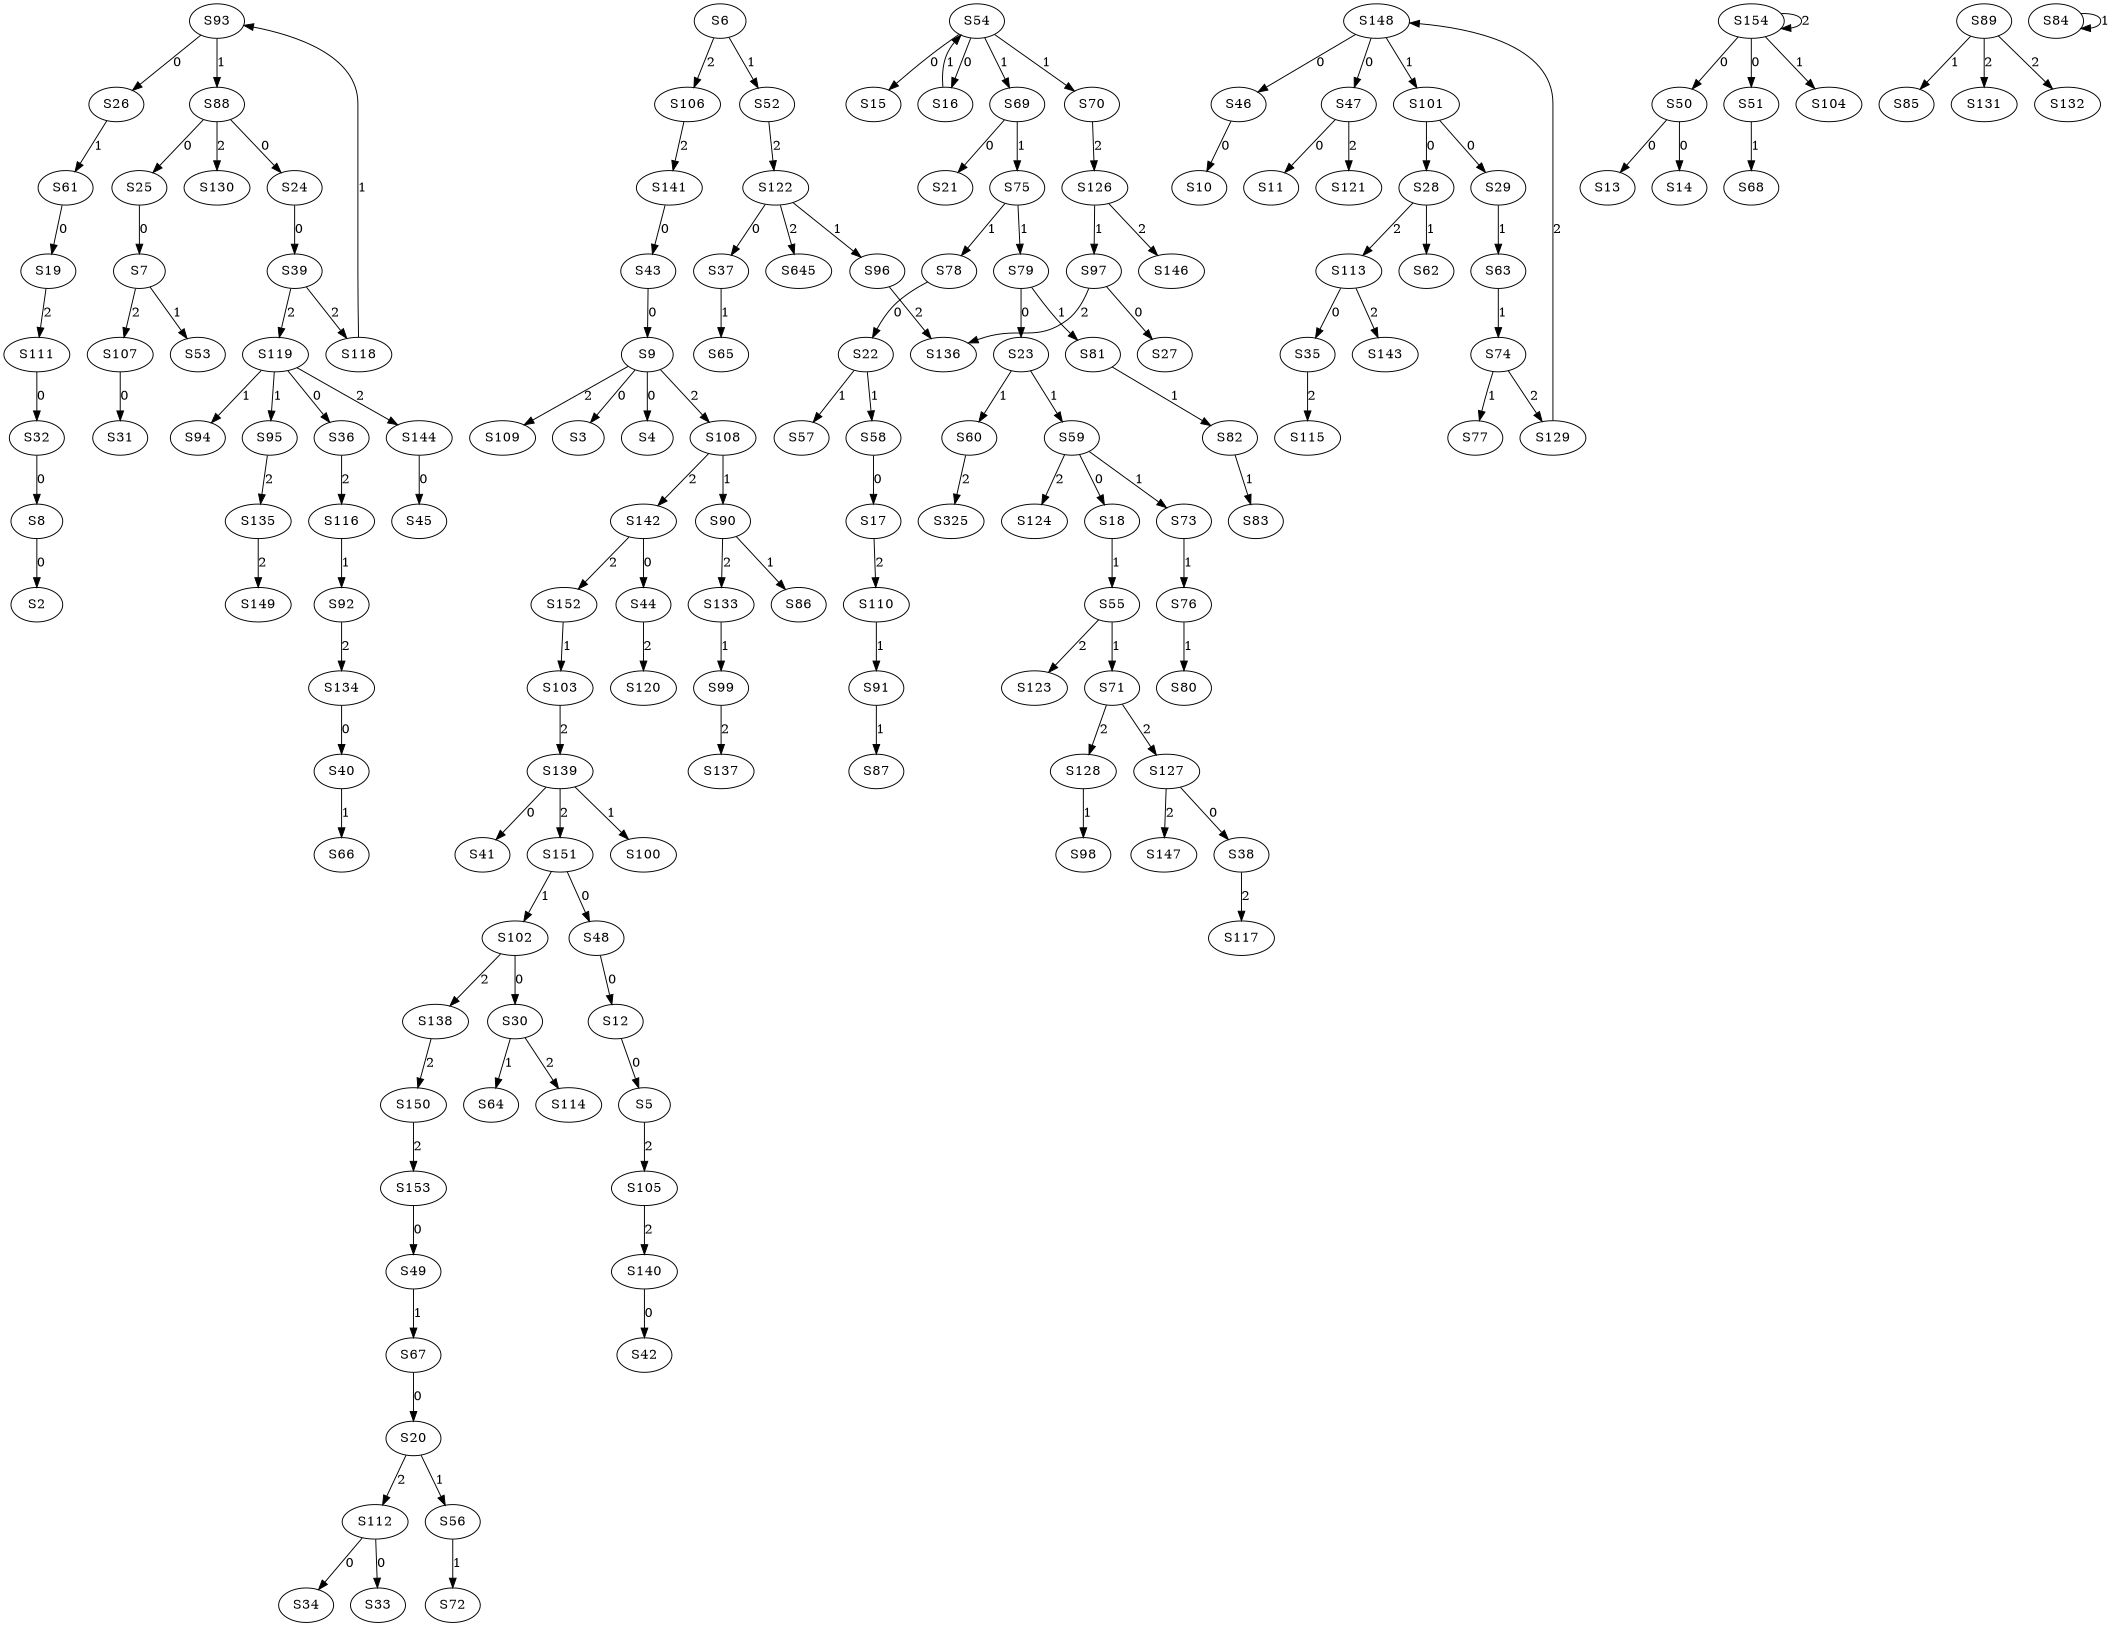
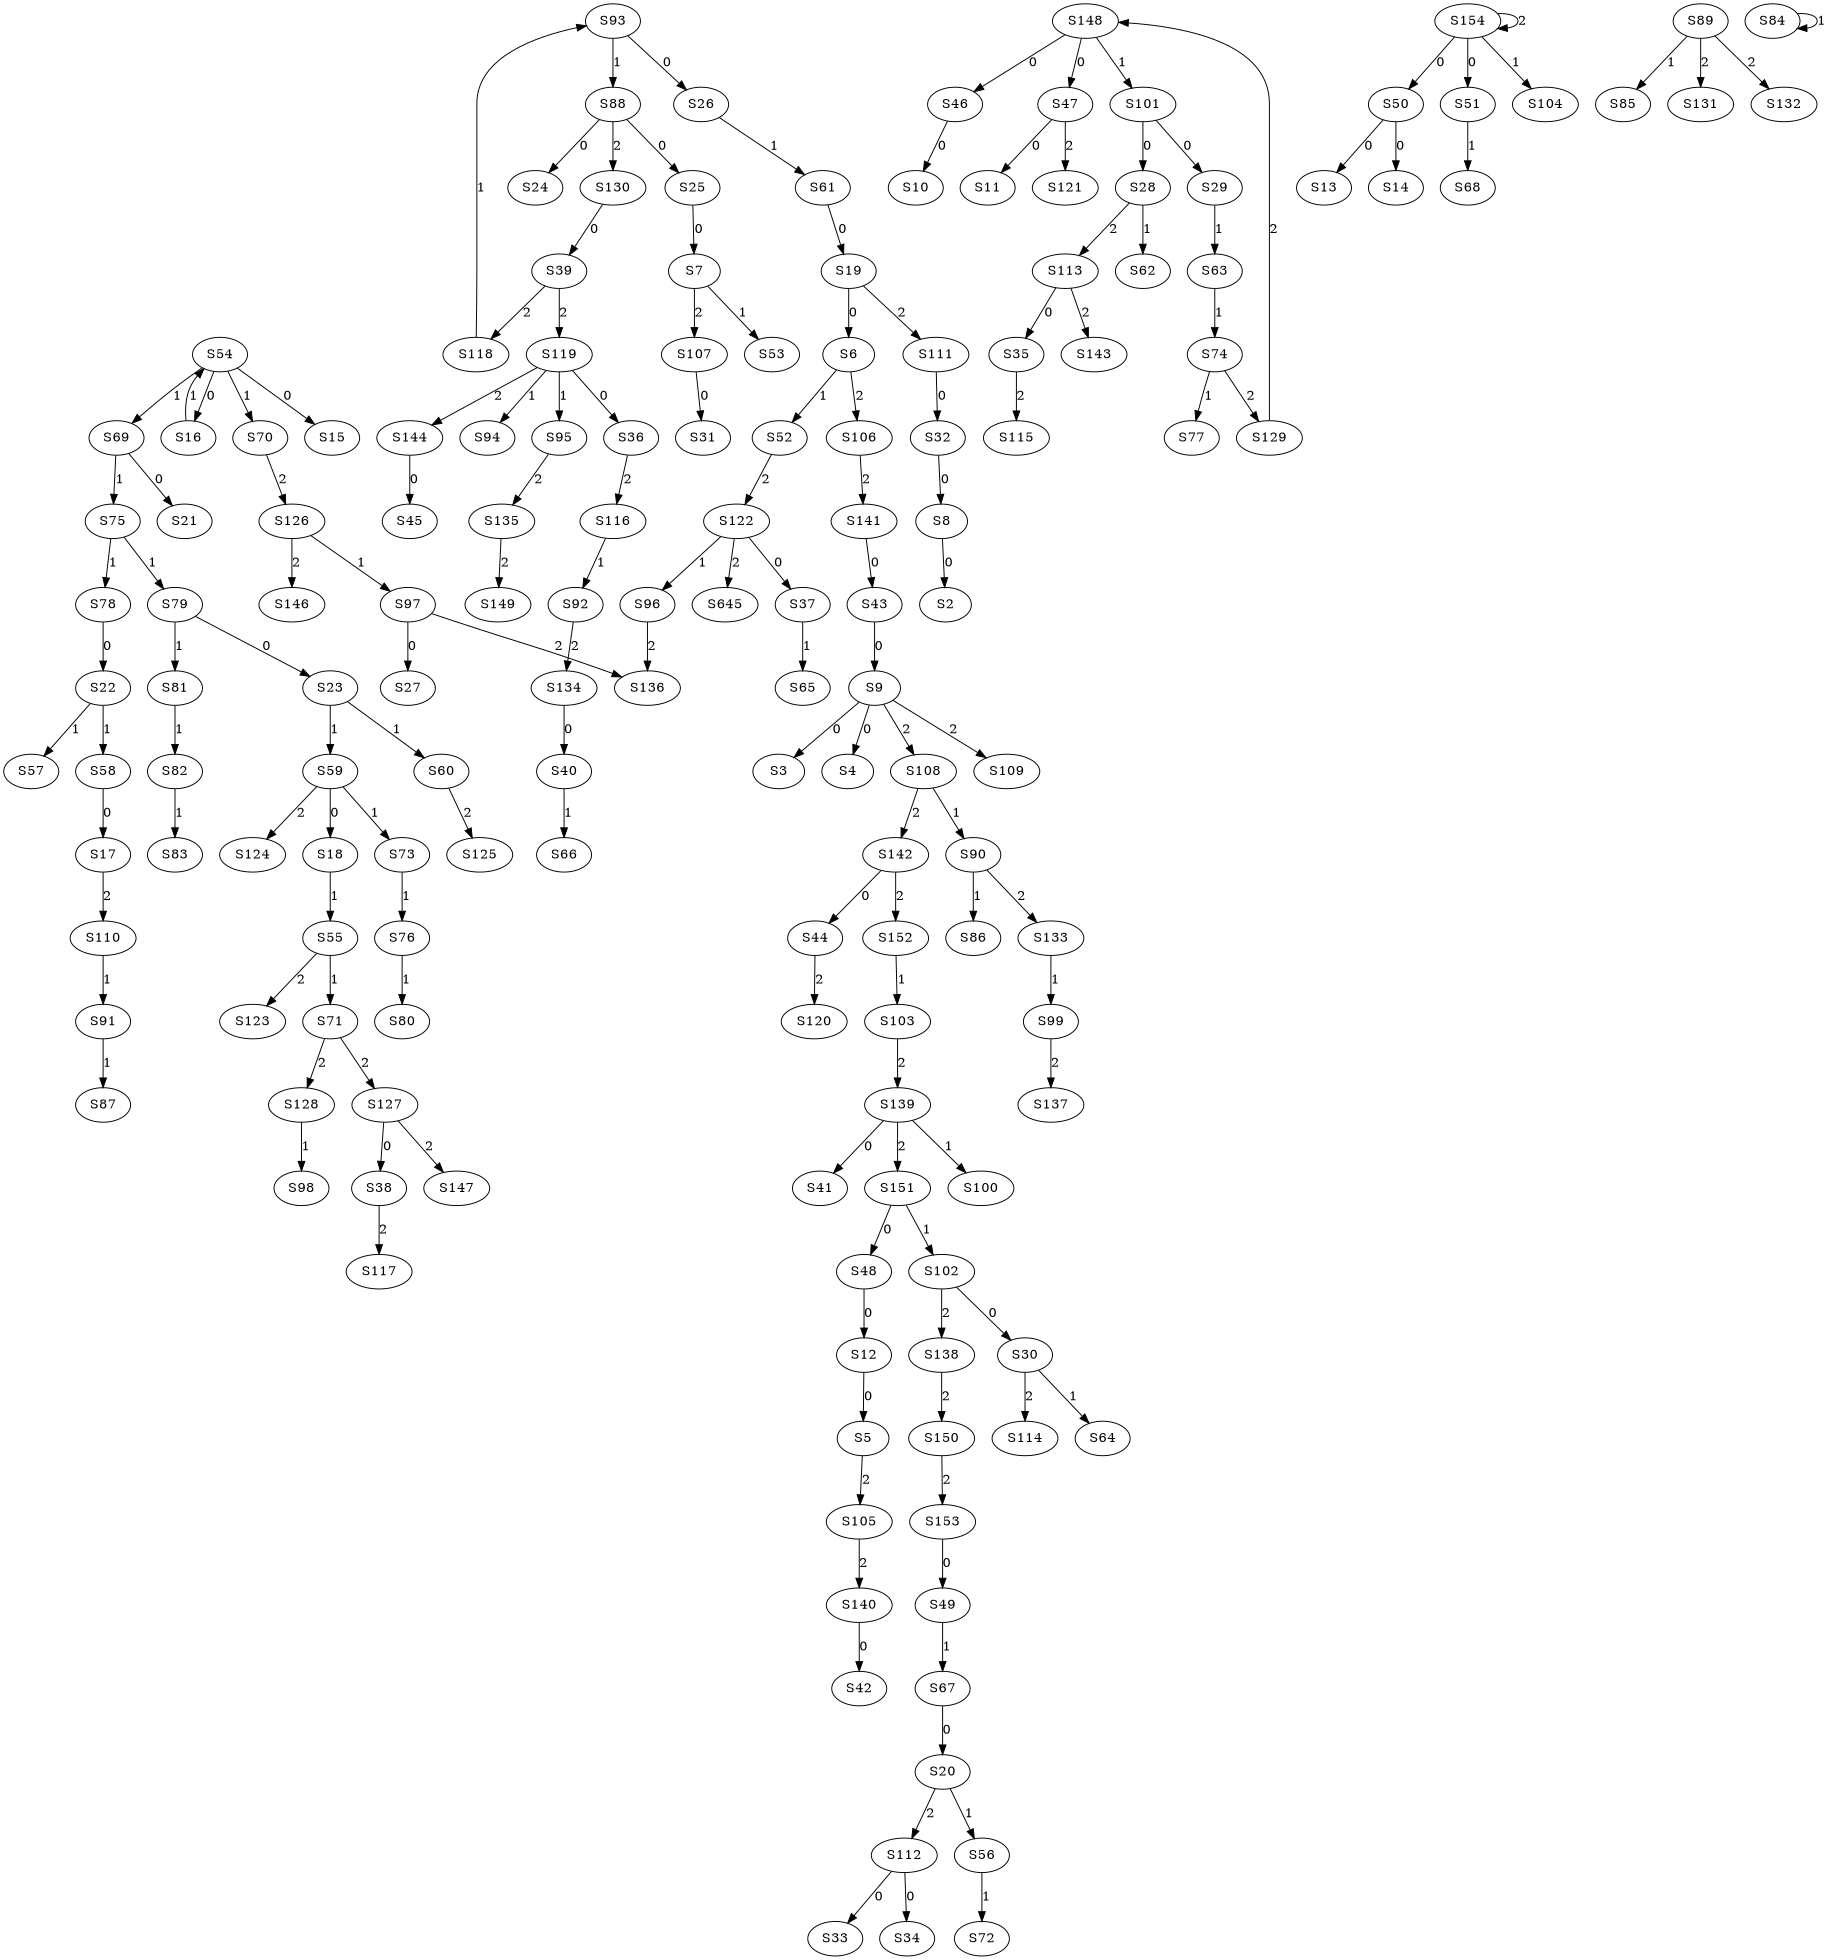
edge "S24" -> "S39": now "S130" -> "S39"
edge "S19" -> "S6": added, label "0"
node "S325": label "S325" -> "S125"
